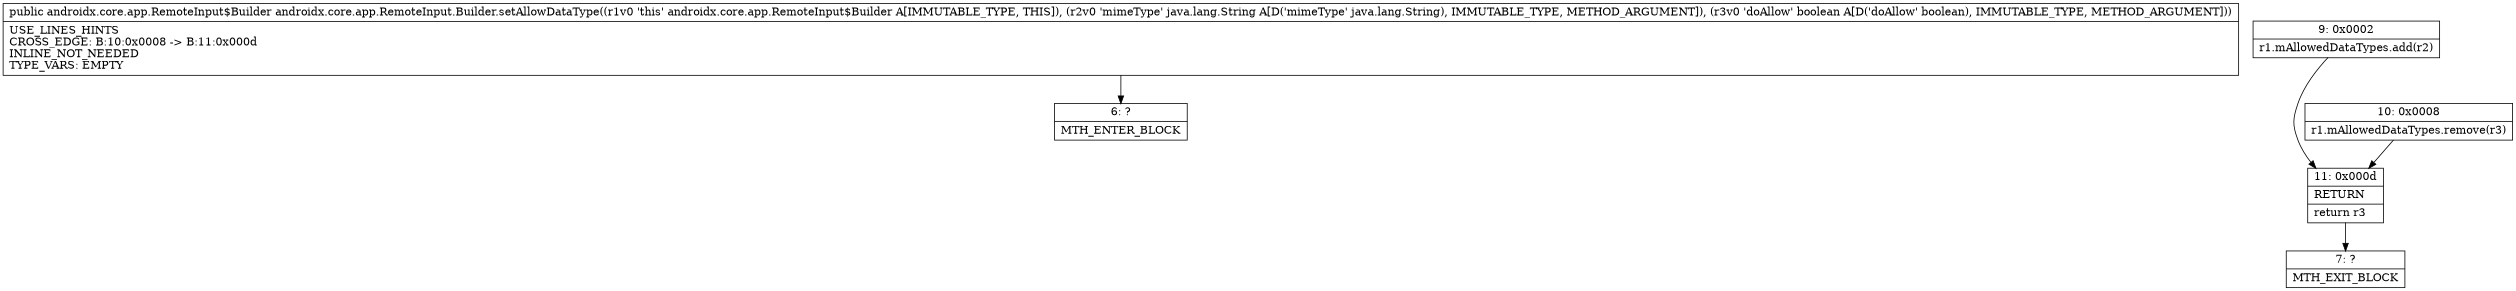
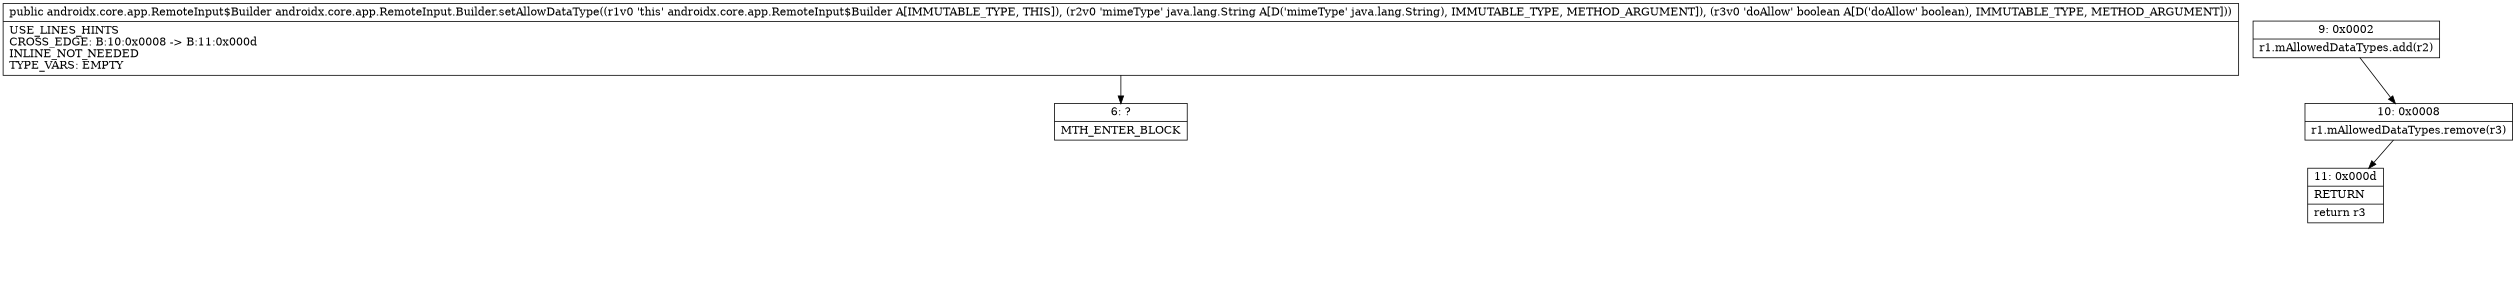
edge "9: 0x0002" -> "11: 0x000d": now "9: 0x0002" -> "10: 0x0008"
node "7: ?": removed
